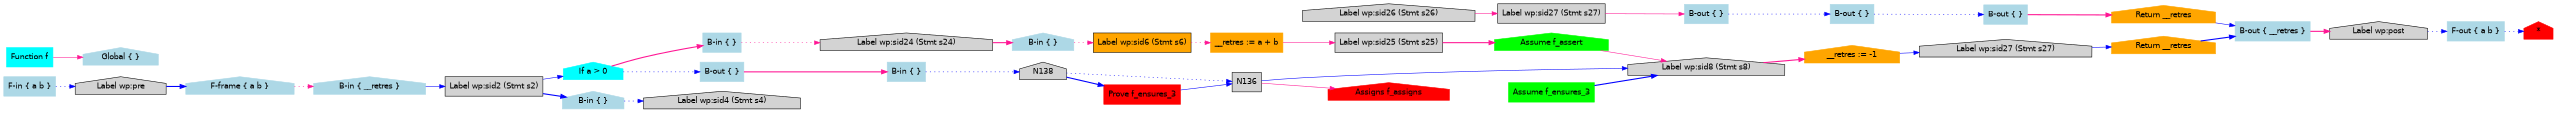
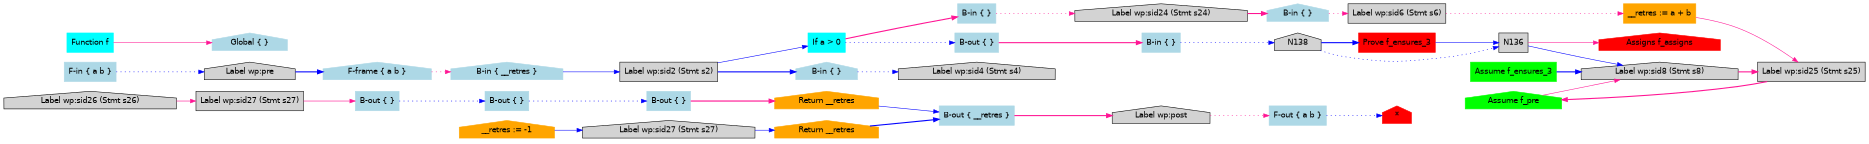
edge "Label wp:post" -> "F-out { a b }": color blue -> deeppink
node "Label wp:sid6 (Stmt s6)": fillcolor orange -> lightgrey
node "Assume f_assert": label "Assume f_assert" -> "Assume f_pre"
edge "Label wp:sid8 (Stmt s8)" -> "__retres := -1": now "Label wp:sid8 (Stmt s8)" -> "Label wp:sid25 (Stmt s25)"
node "If a > 0": shape house -> box
